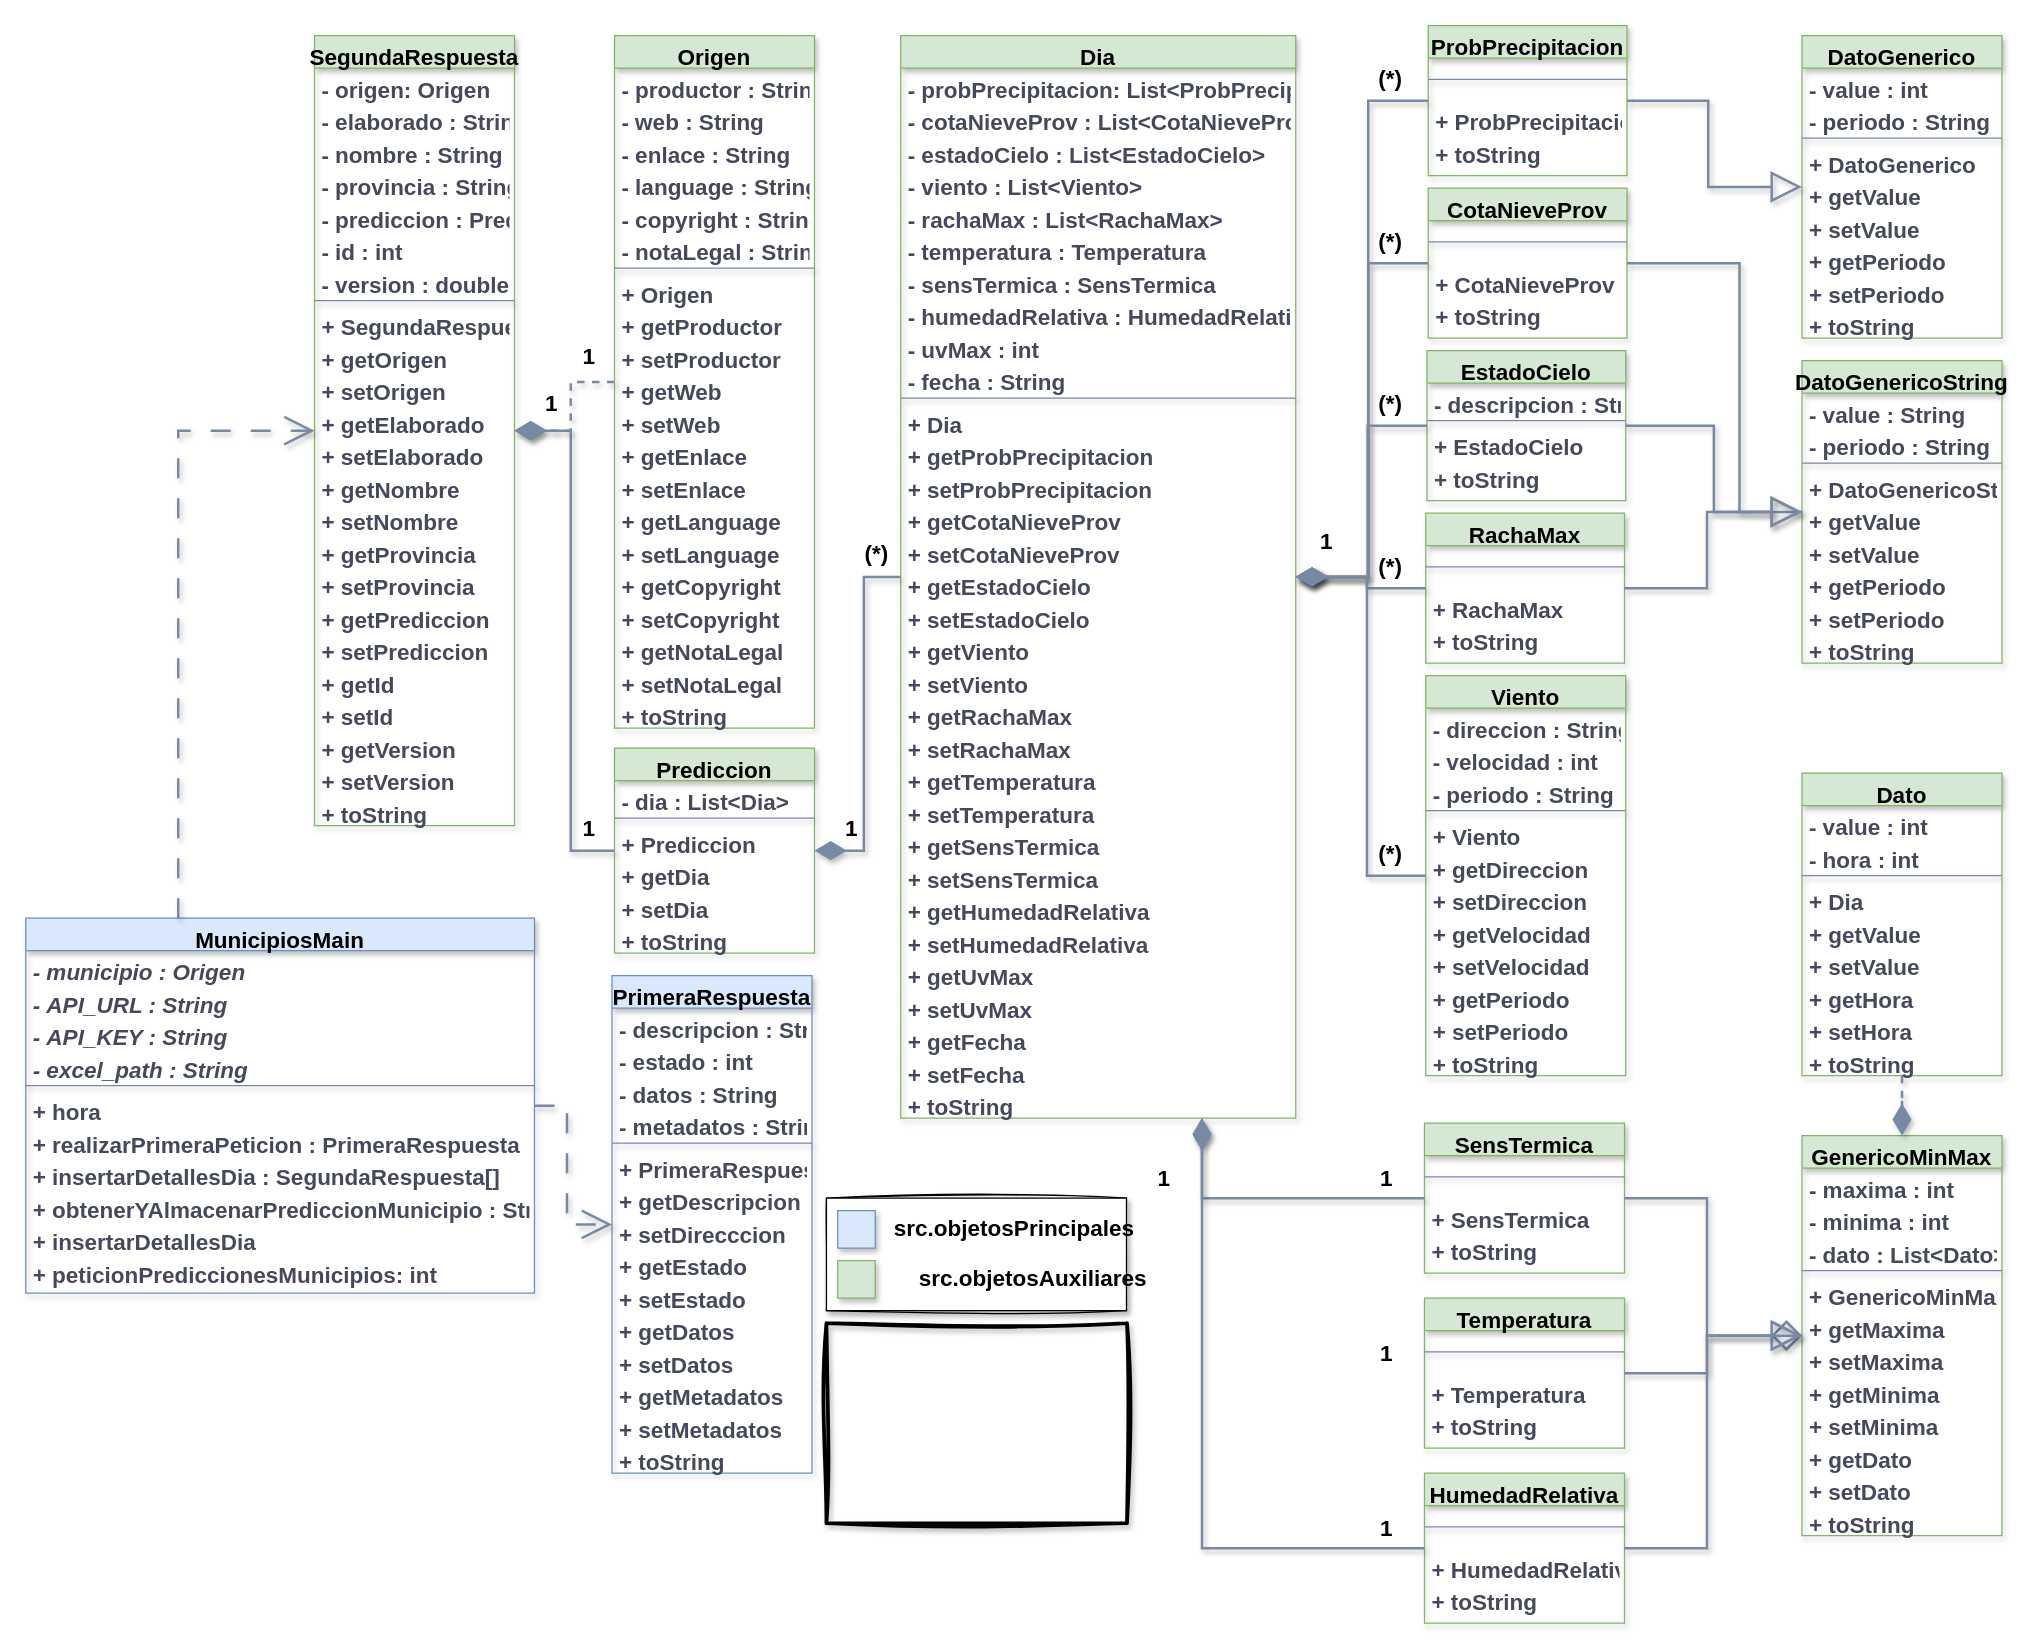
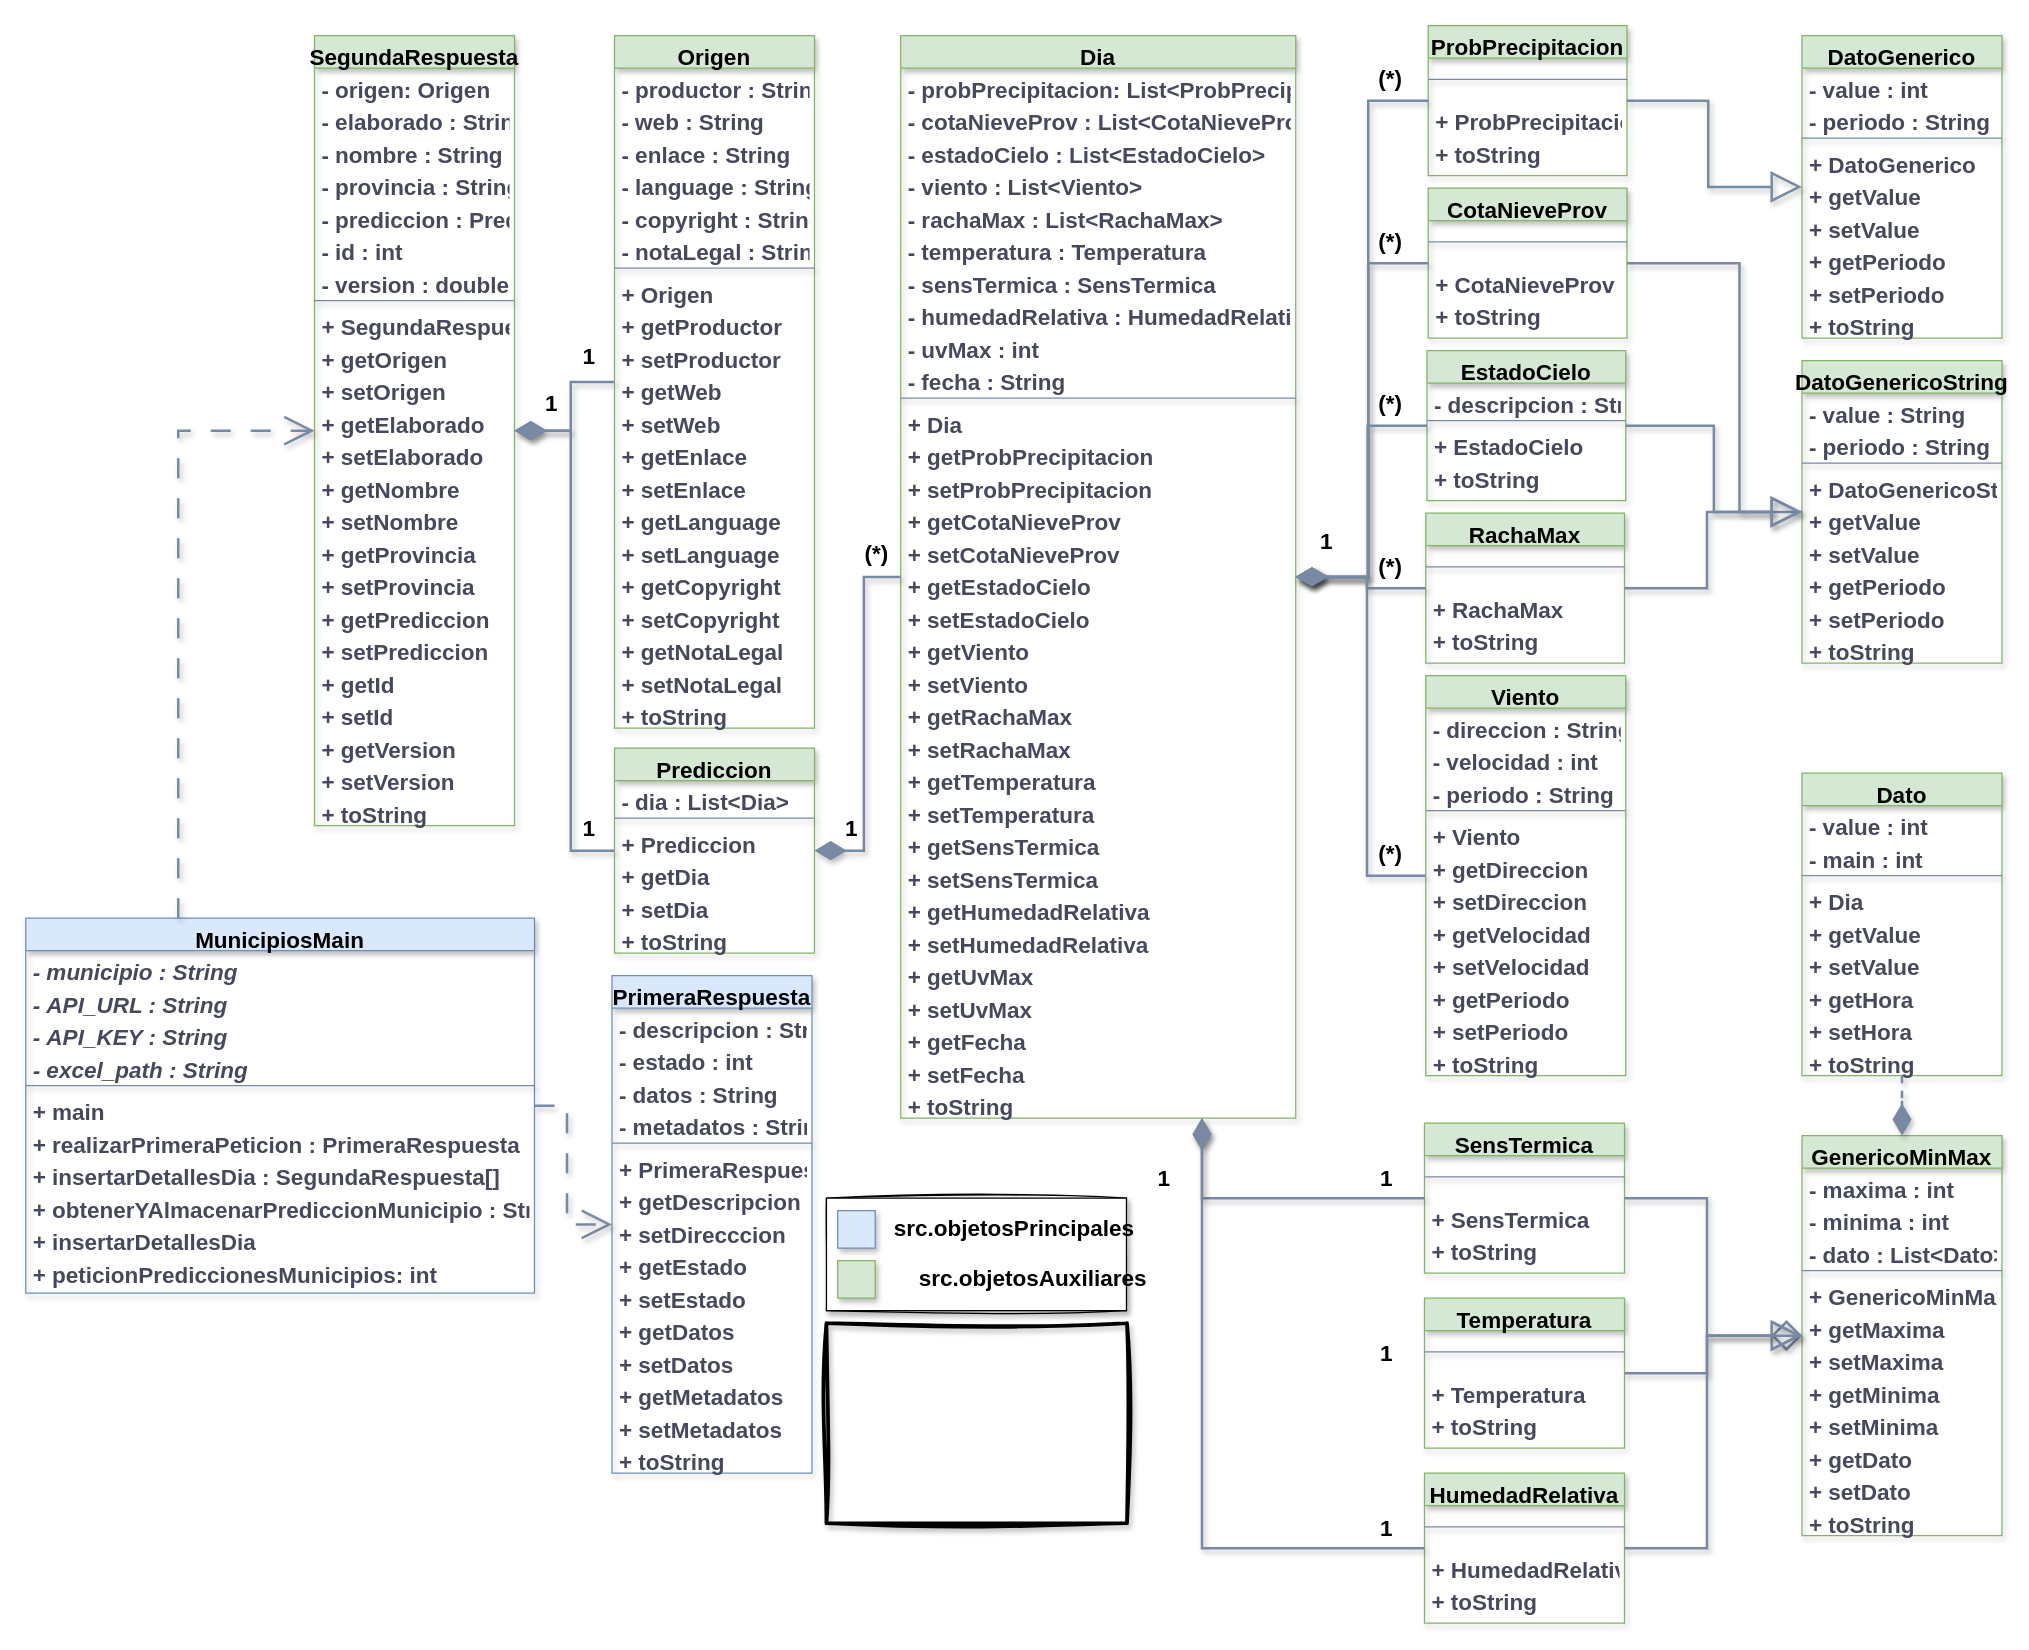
edge "Origen" -> "SegundaRespuesta": style dashed -> solid
node "- hora : int": label "- hora : int" -> "- main : int"
node "- municipio : Origen": label "- municipio : Origen" -> "- municipio : String"
node "+ hora": label "+ hora" -> "+ main"
